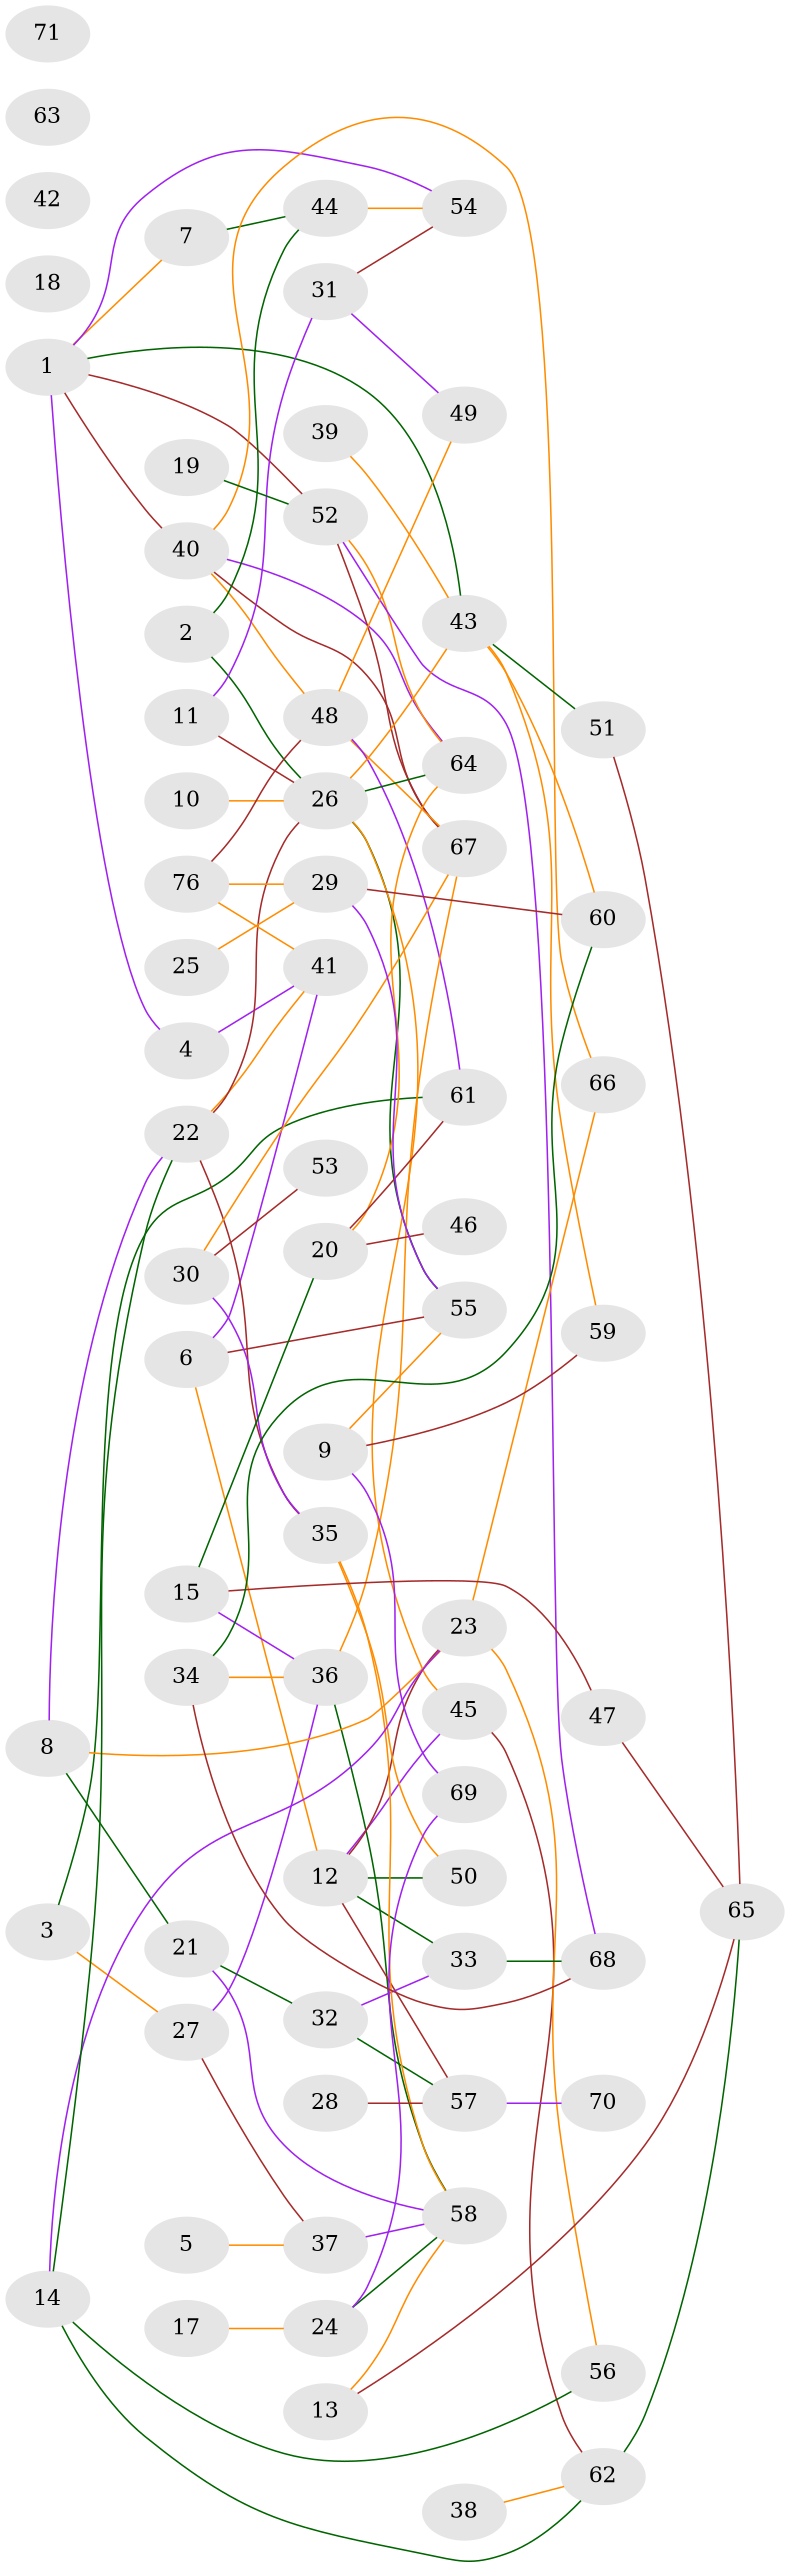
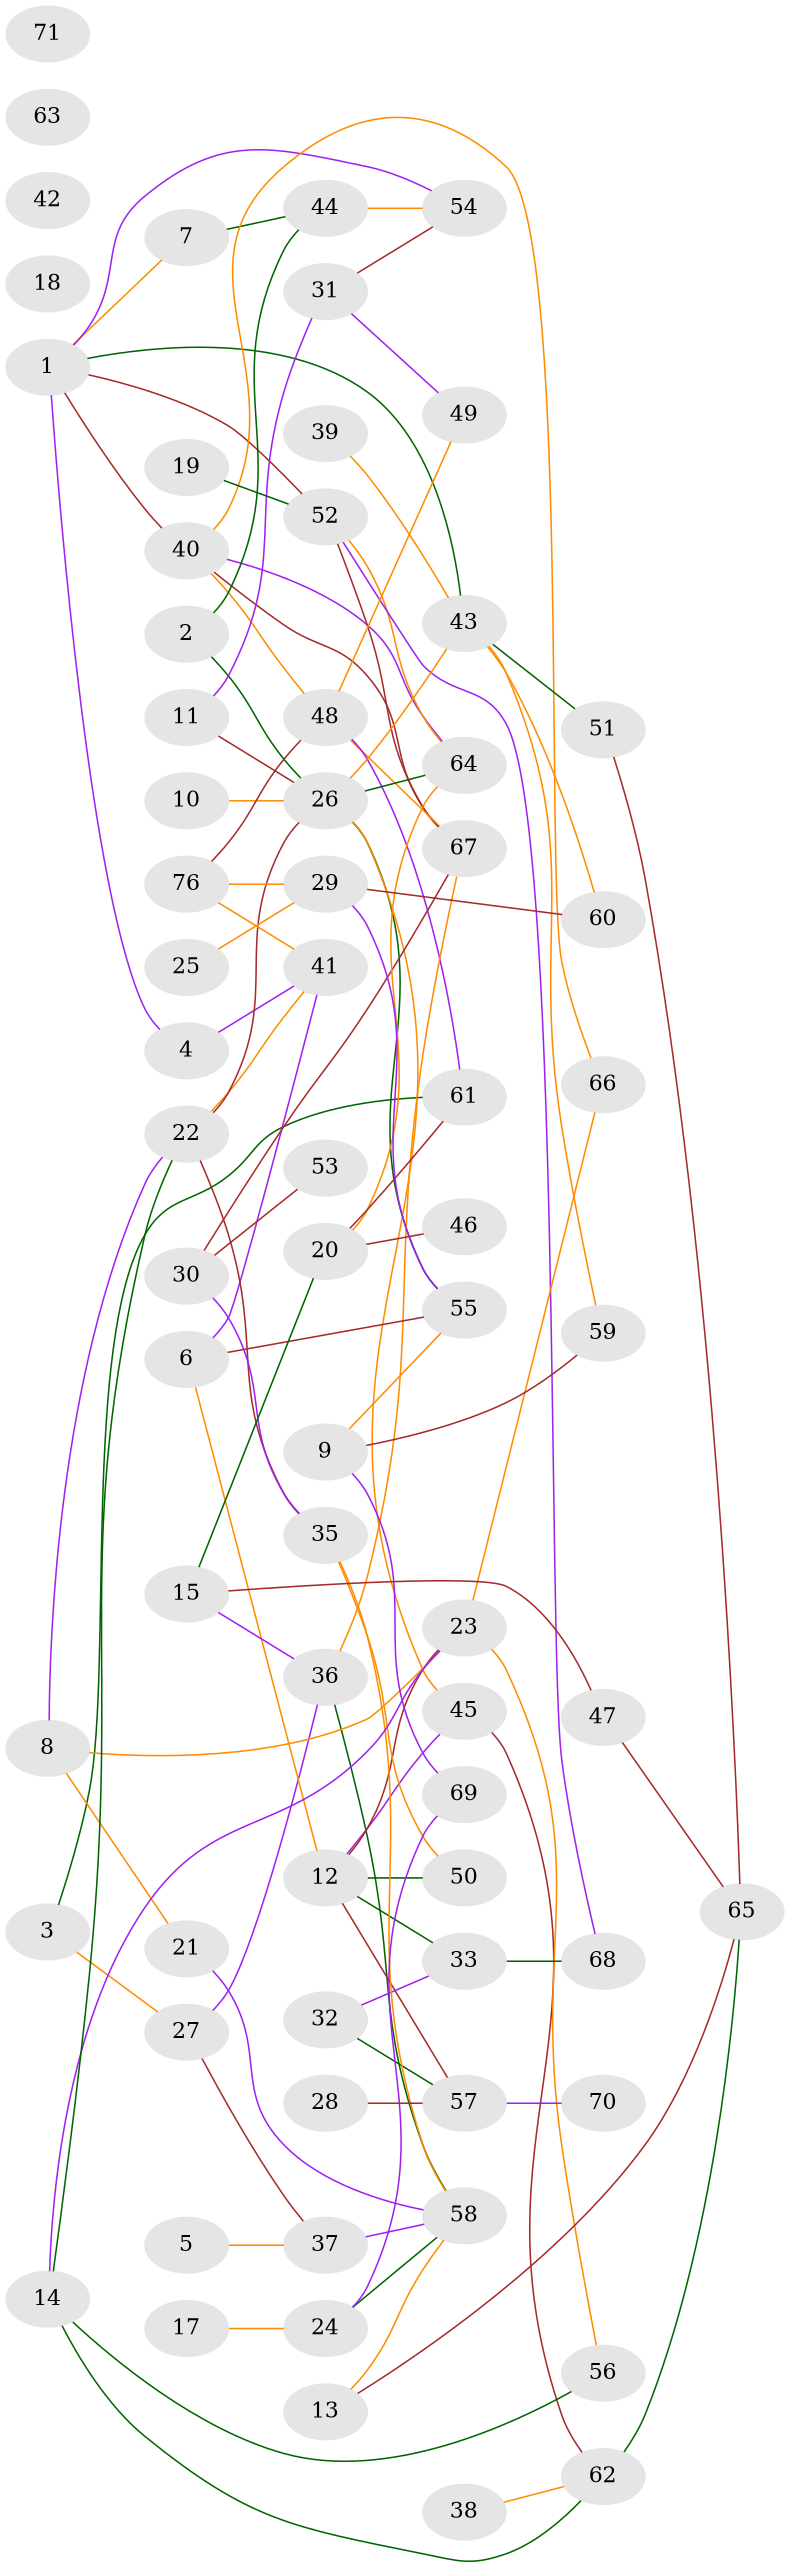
edge "67" -- "30": color darkorange -> brown
node "34": removed
edge "8" -- "21": color darkgreen -> darkorange
edge "21" -- "32": removed
